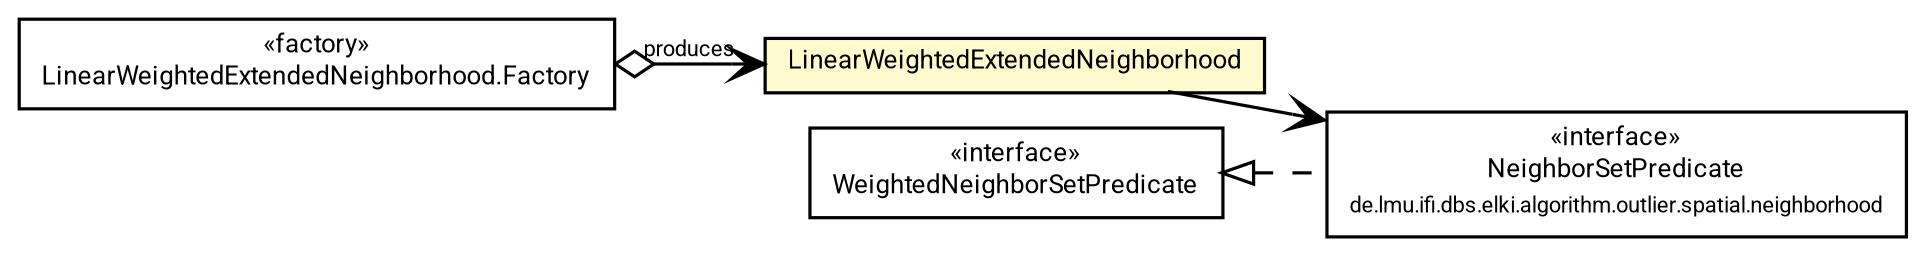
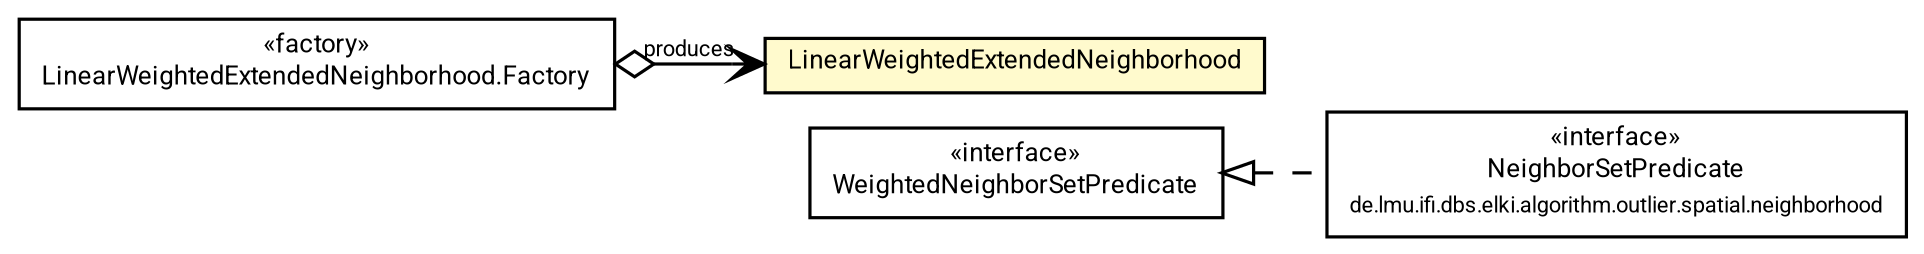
edge "LinearWeightedExtendedNeighborhood" -> "NeighborSetPredicate": removed
